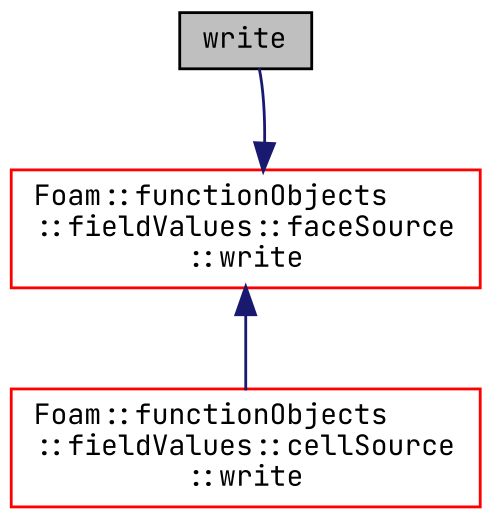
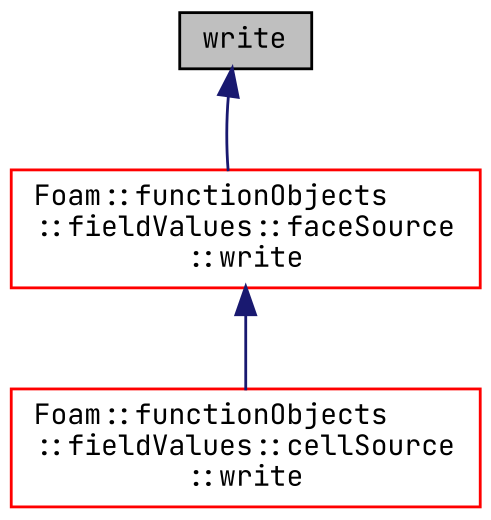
edge "write" -> "Foam::functionObjects ::fieldValues::faceSource ::write": reversed
